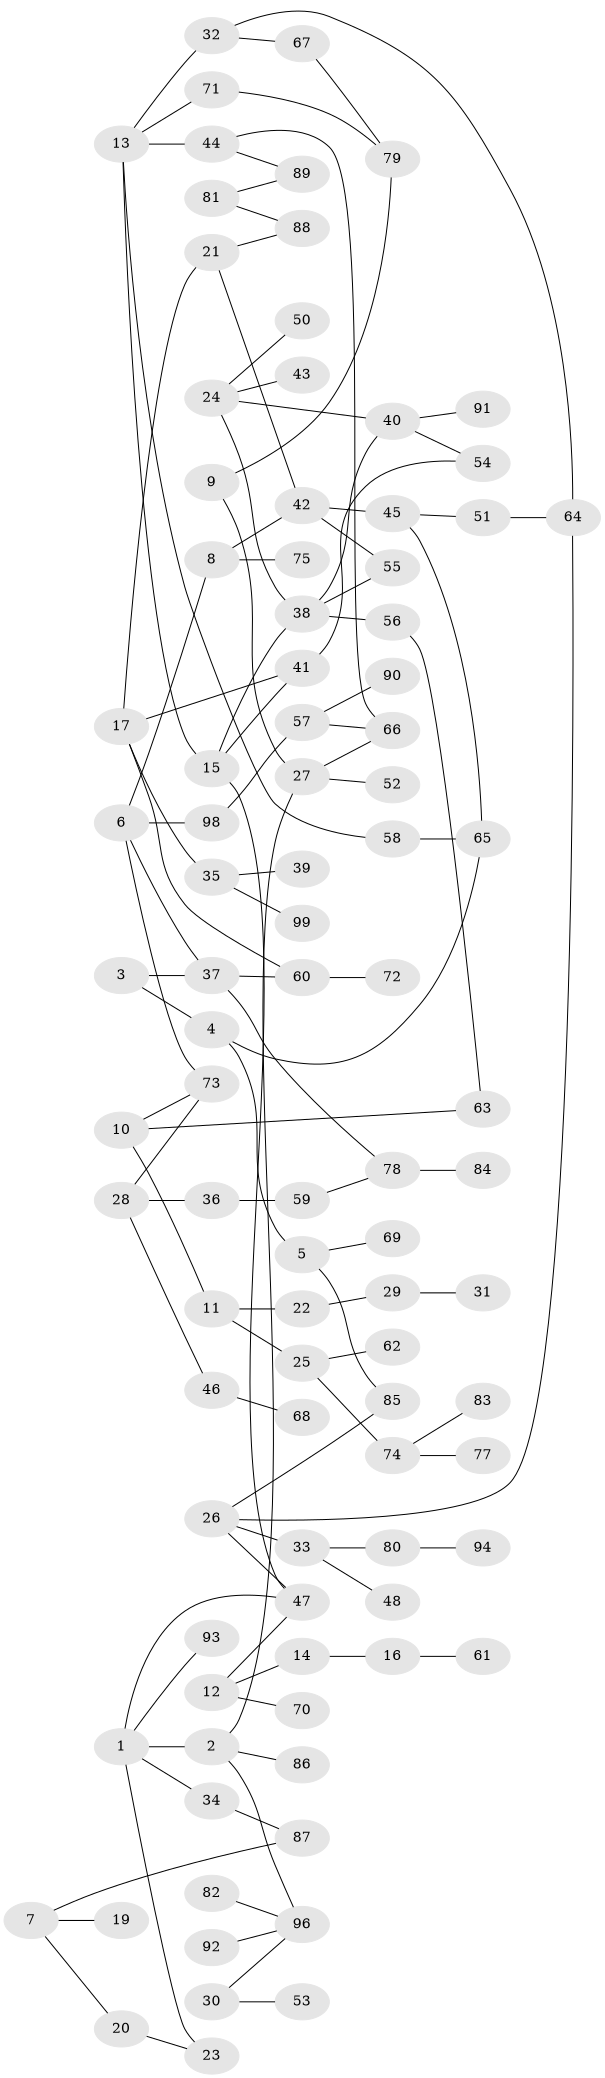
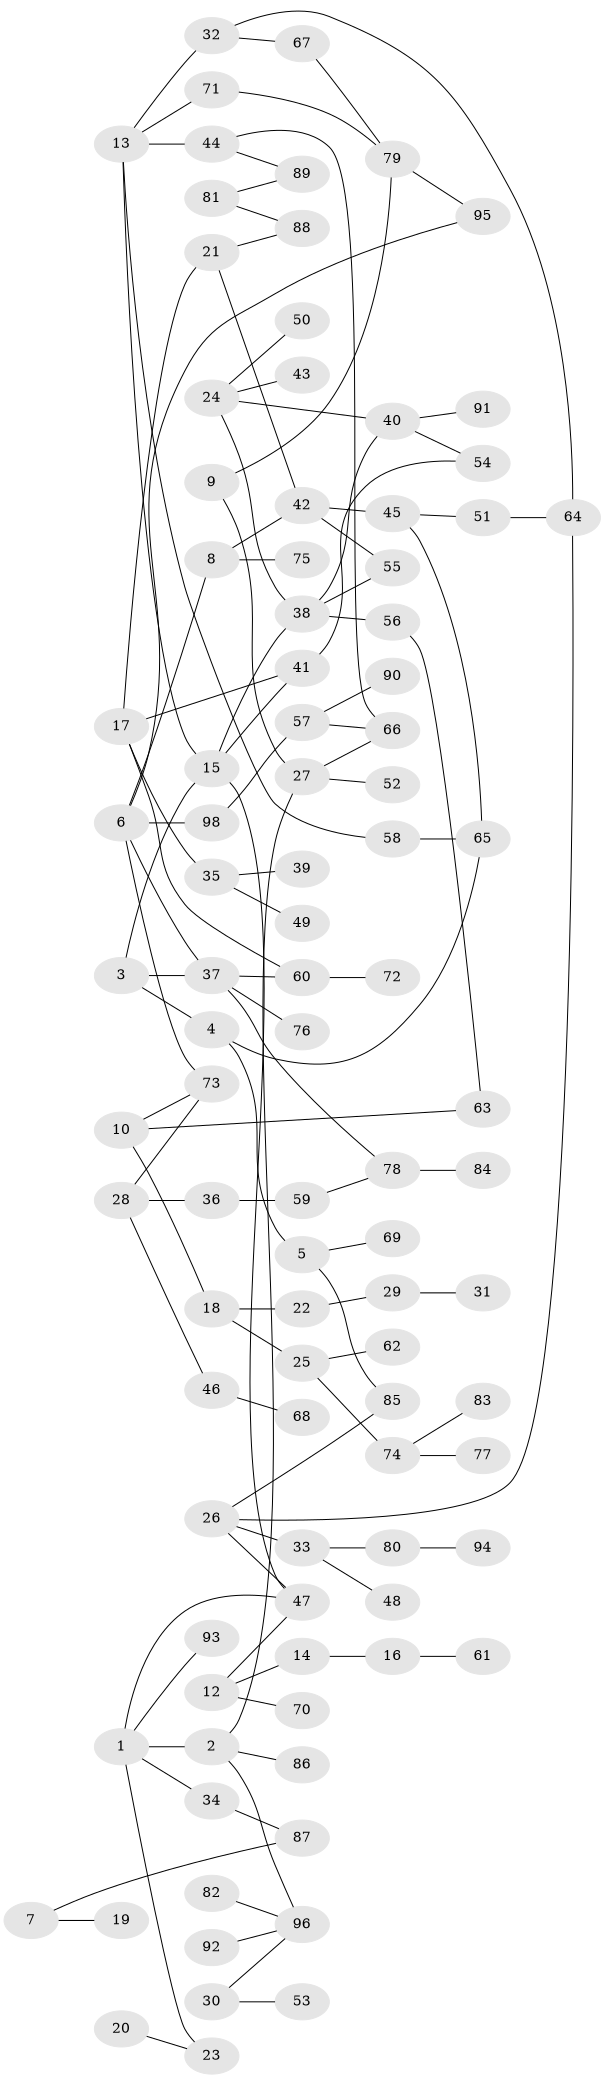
node "95": added
edge "15" -- "3": added
node "99": label "99" -> "49"
node "76": added
node "11": label "11" -> "18"
edge "7" -- "20": removed
